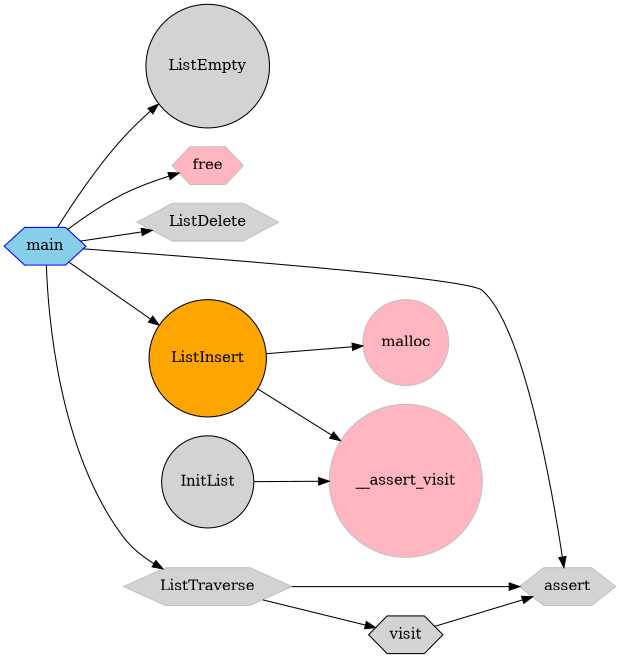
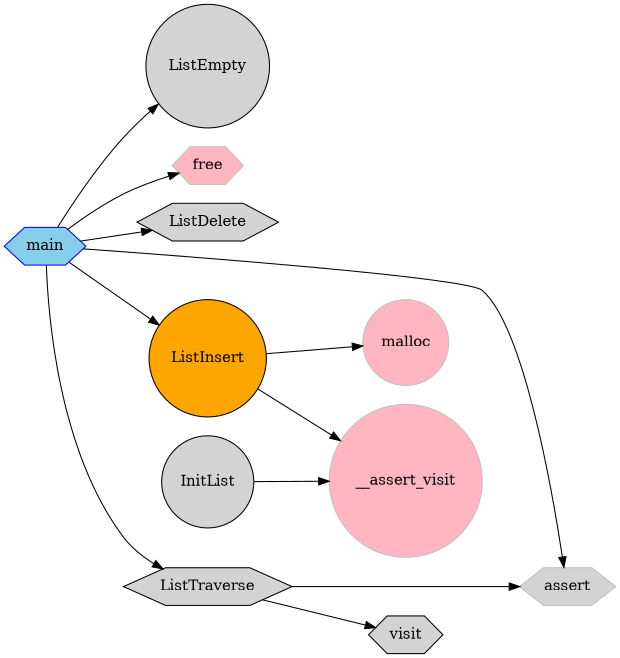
node "ListDelete": color grey -> black
node "ListTraverse": color grey -> black
edge "visit" -> "assert": removed
